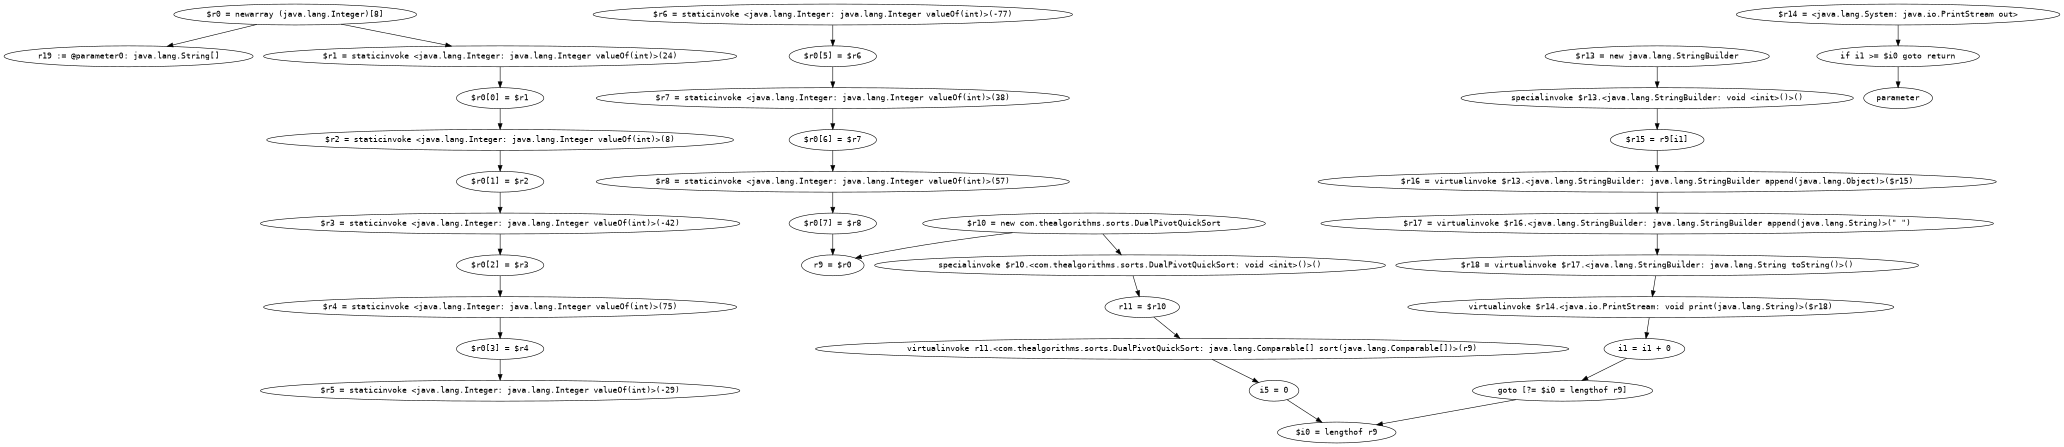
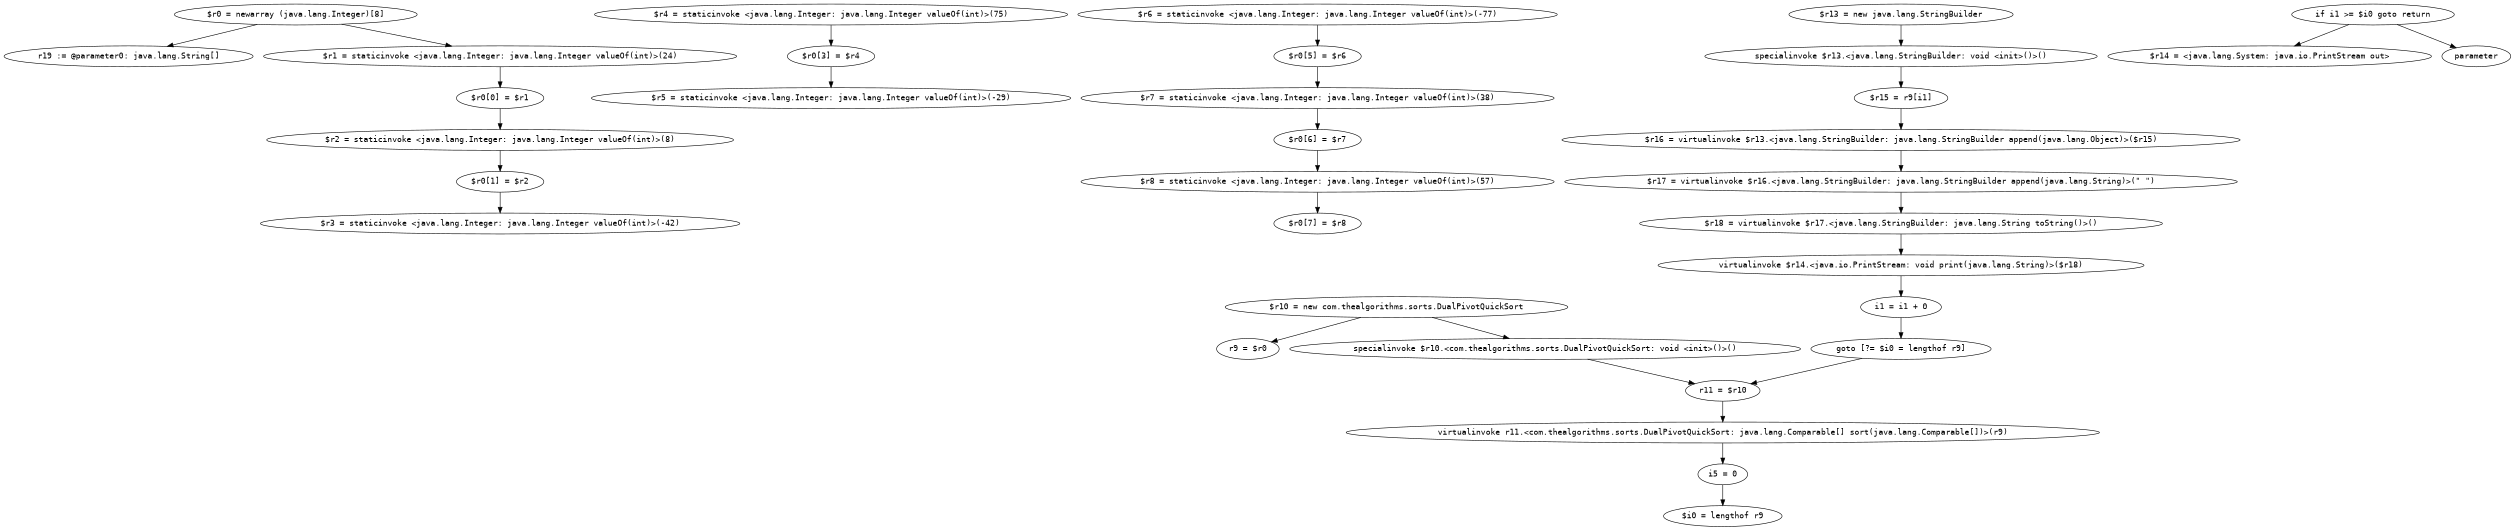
edge "$r14 = <java.lang.System: java.io.PrintStream out>" -> "if i1 >= $i0 goto return": reversed
edge "$r0[7] = $r8" -> "r9 = $r0": removed
node "$r0[2] = $r3": removed
edge "goto [?= $i0 = lengthof r9]" -> "$i0 = lengthof r9": now "goto [?= $i0 = lengthof r9]" -> "r11 = $r10"
